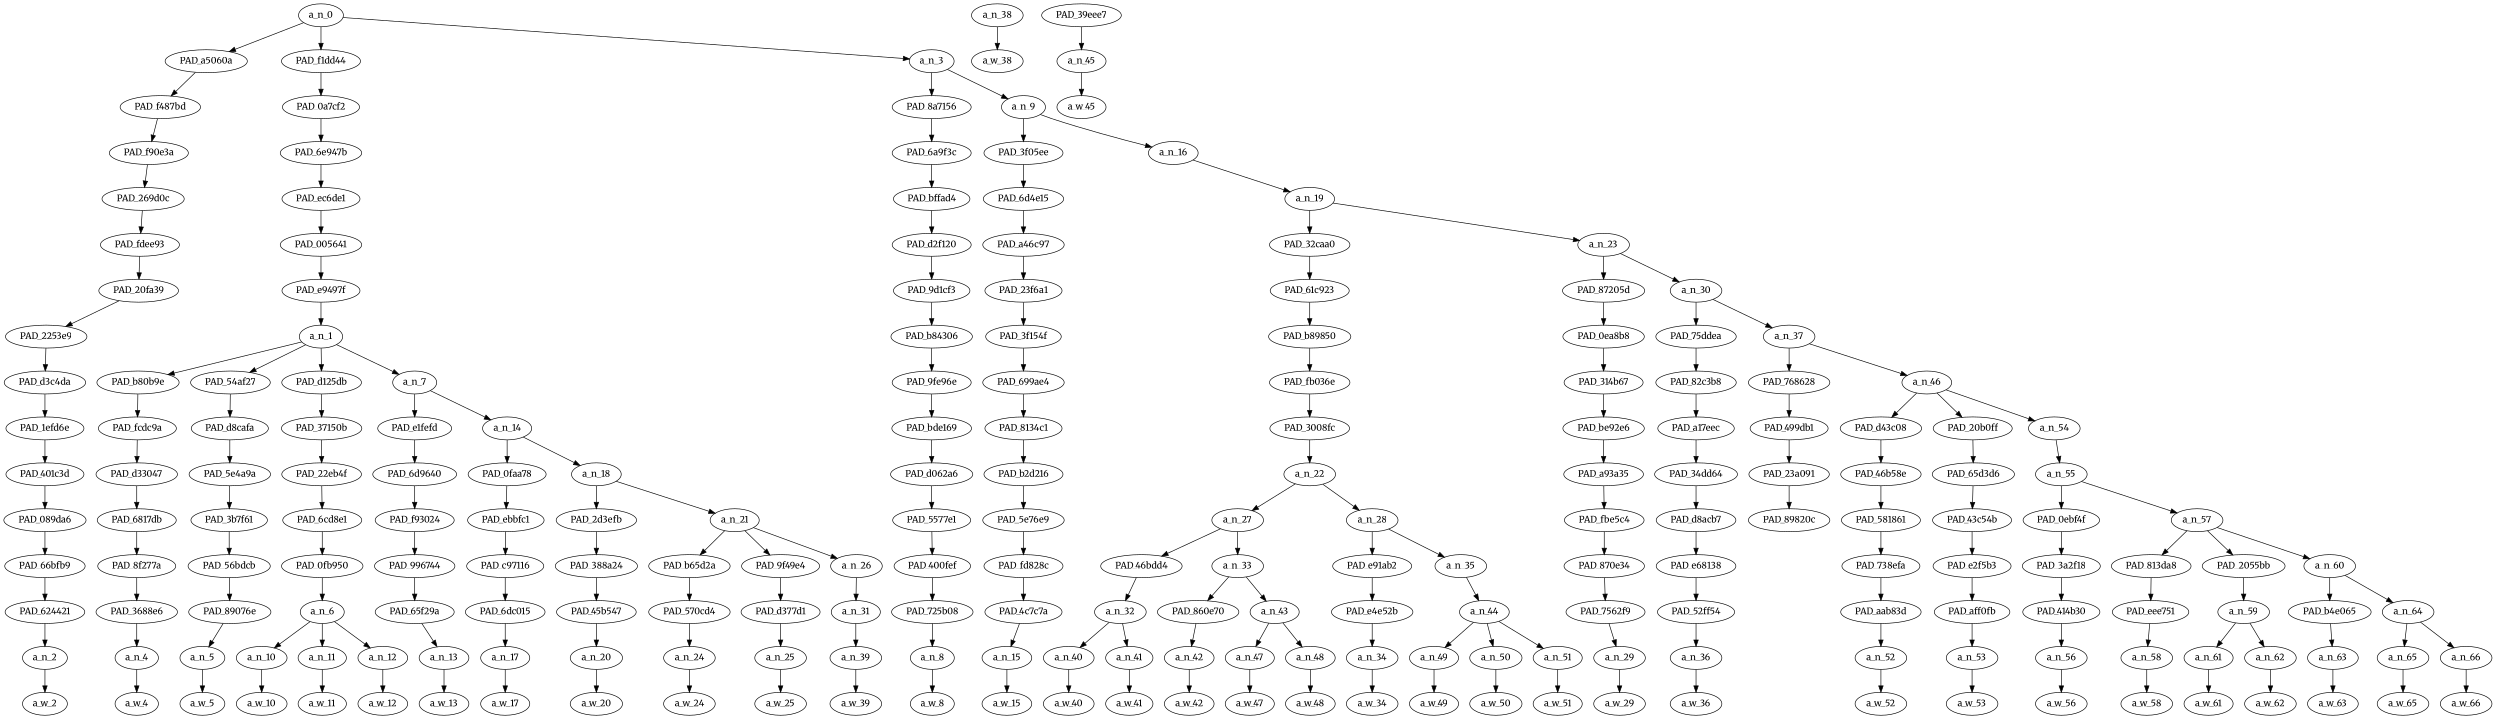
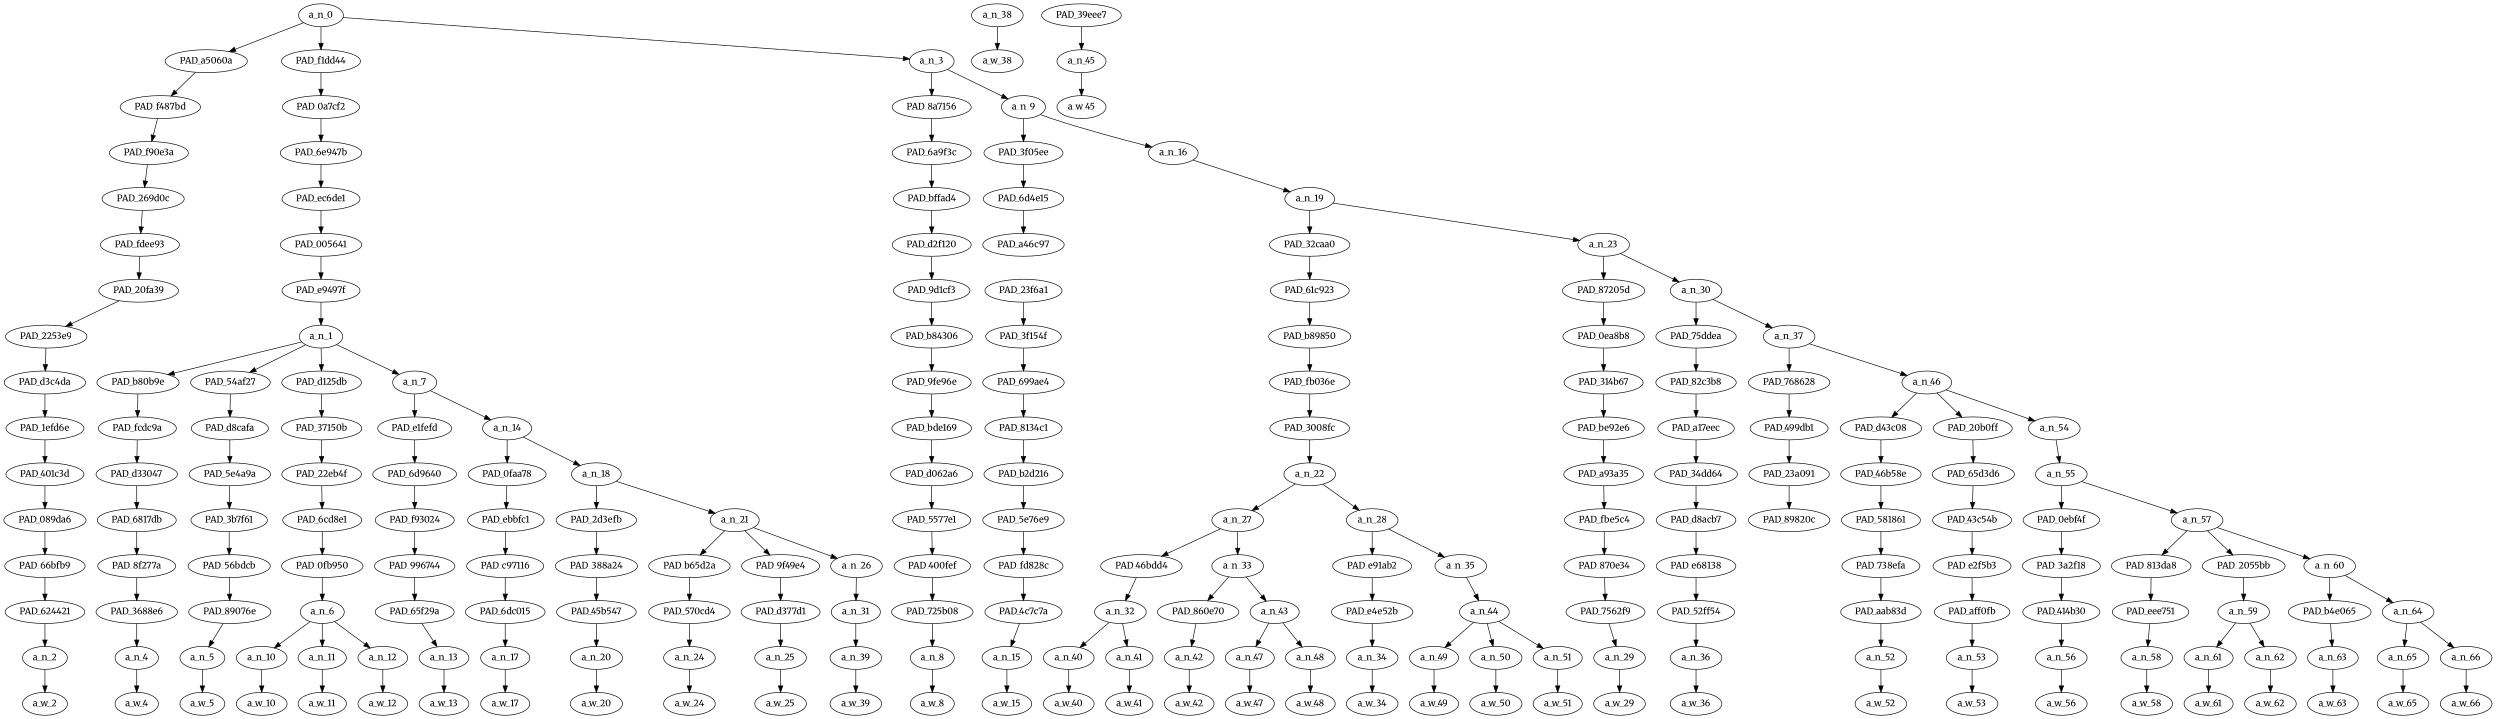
edge "PAD_a46c97" -> "PAD_23f6a1": removed
